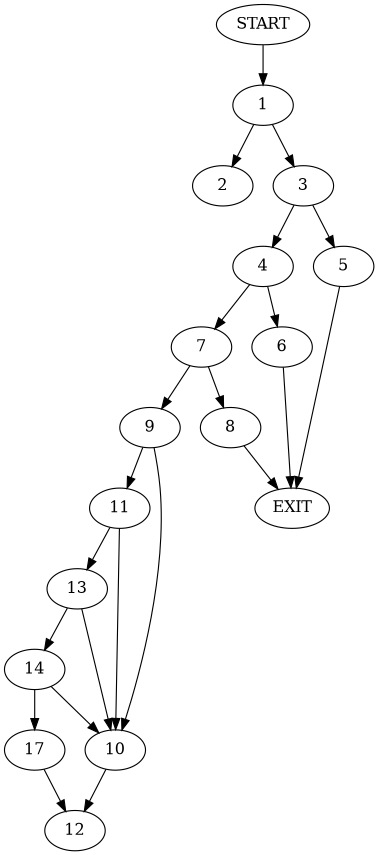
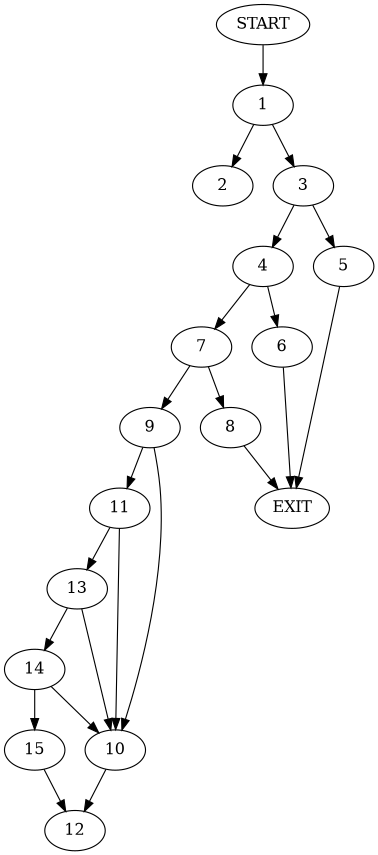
node "17": label "17" -> "15"
